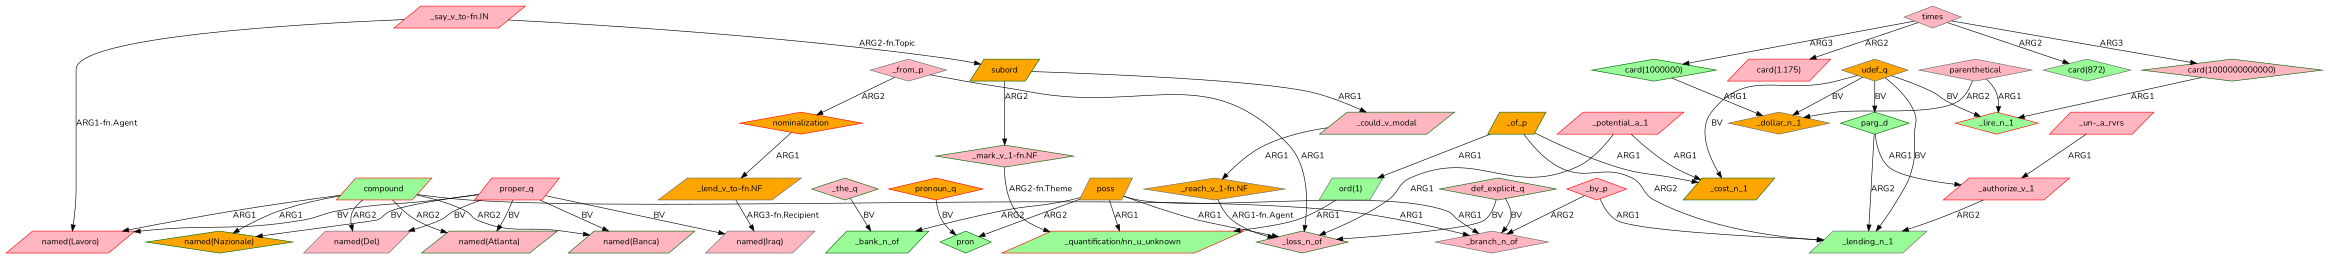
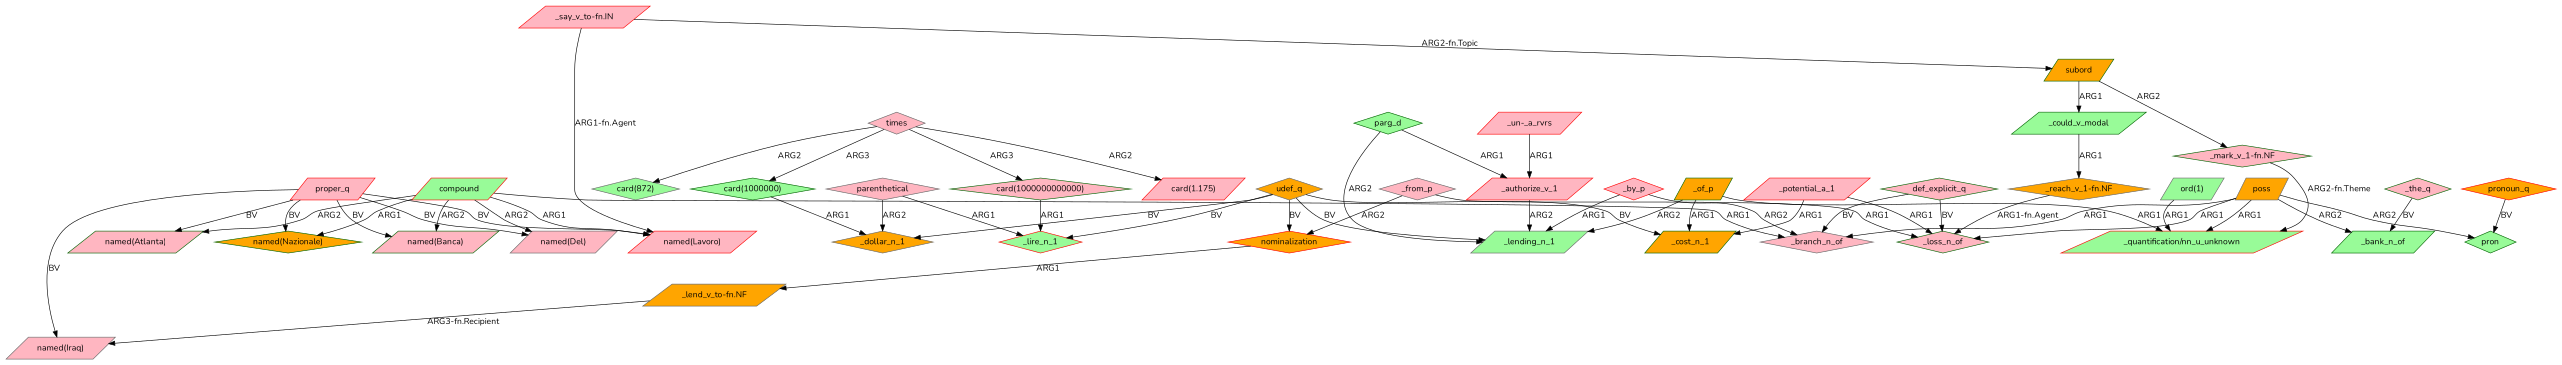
edge "udef_q" -> "parg_d": now "udef_q" -> "nominalization"
node "_could_v_modal": fillcolor lightpink -> palegreen
edge "_of_p" -> "ord(1)": now "_of_p" -> "_quantification/nn_u_unknown"
